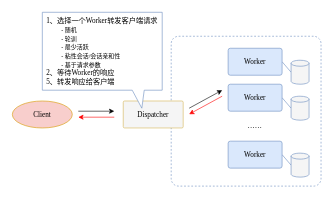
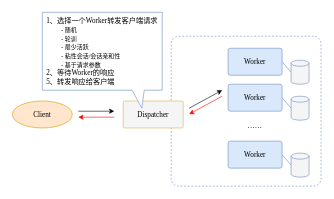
node "Client": fillcolor #f8cecc -> #ffe6cc
